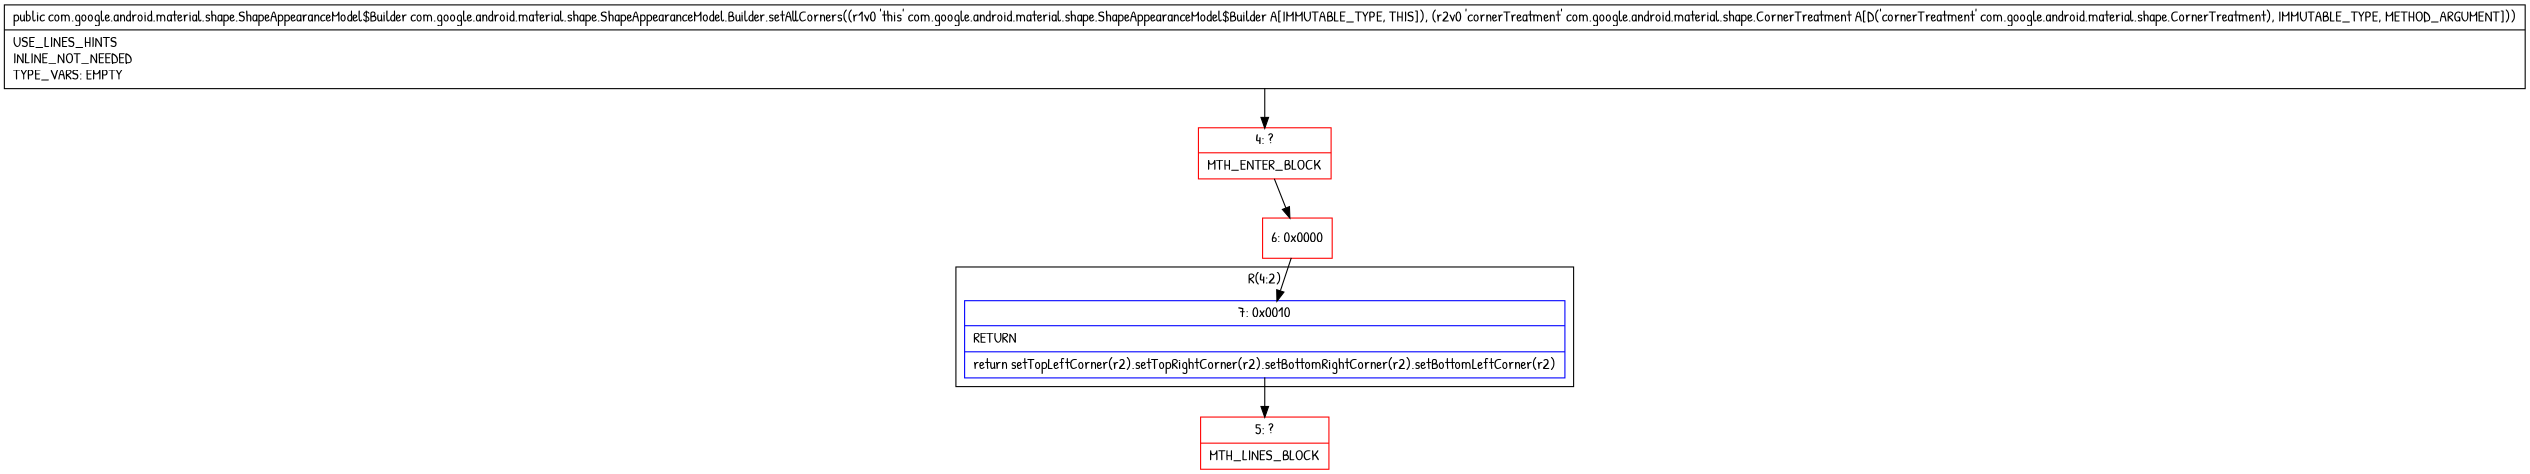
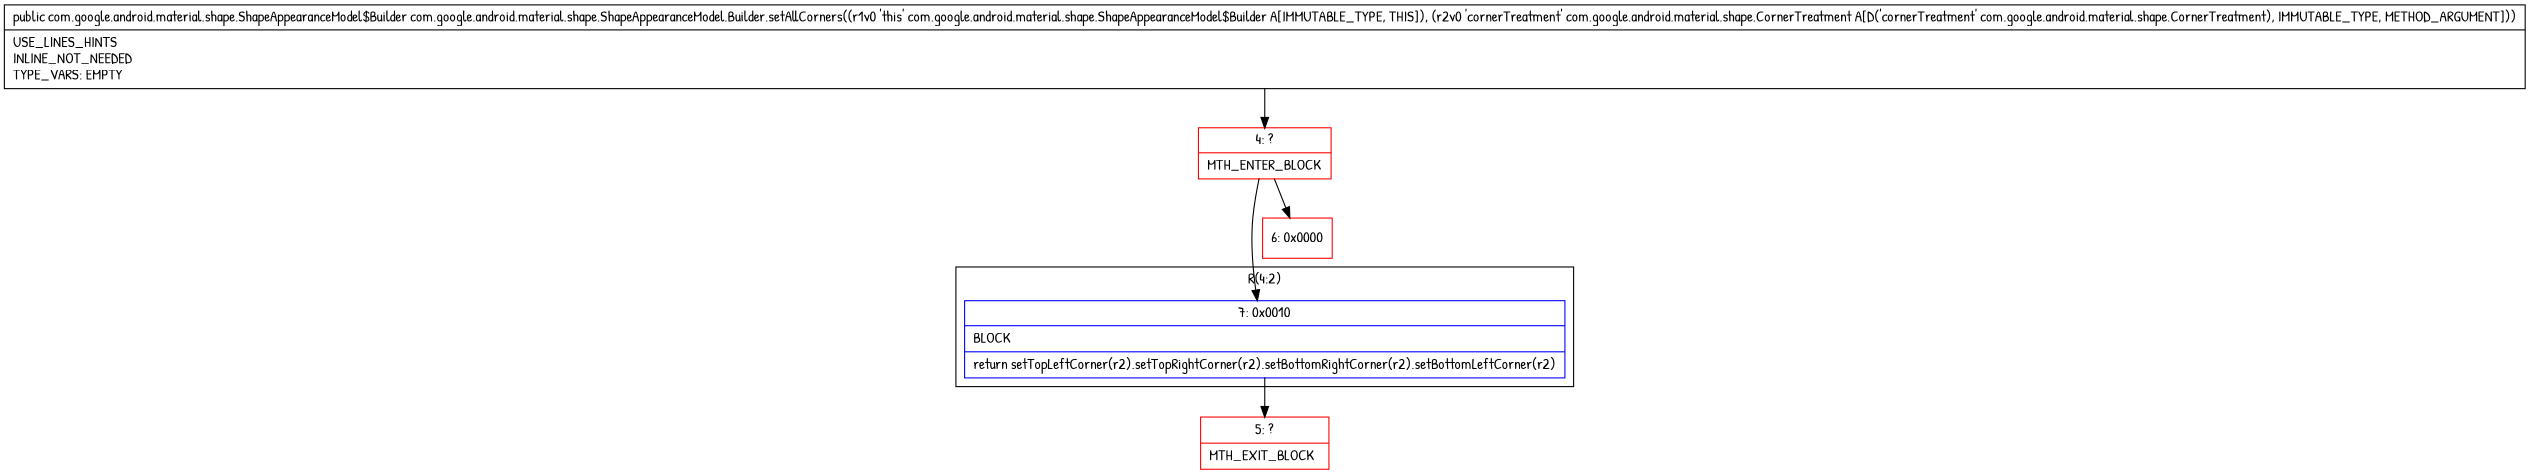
edge "6: 0x0000" -> "7: 0x0010": now "4: ?" -> "7: 0x0010"
node "7: 0x0010": text "RETURN" -> "BLOCK"
node "5: ?": text "MTH_LINES_BLOCK" -> "MTH_EXIT_BLOCK"
